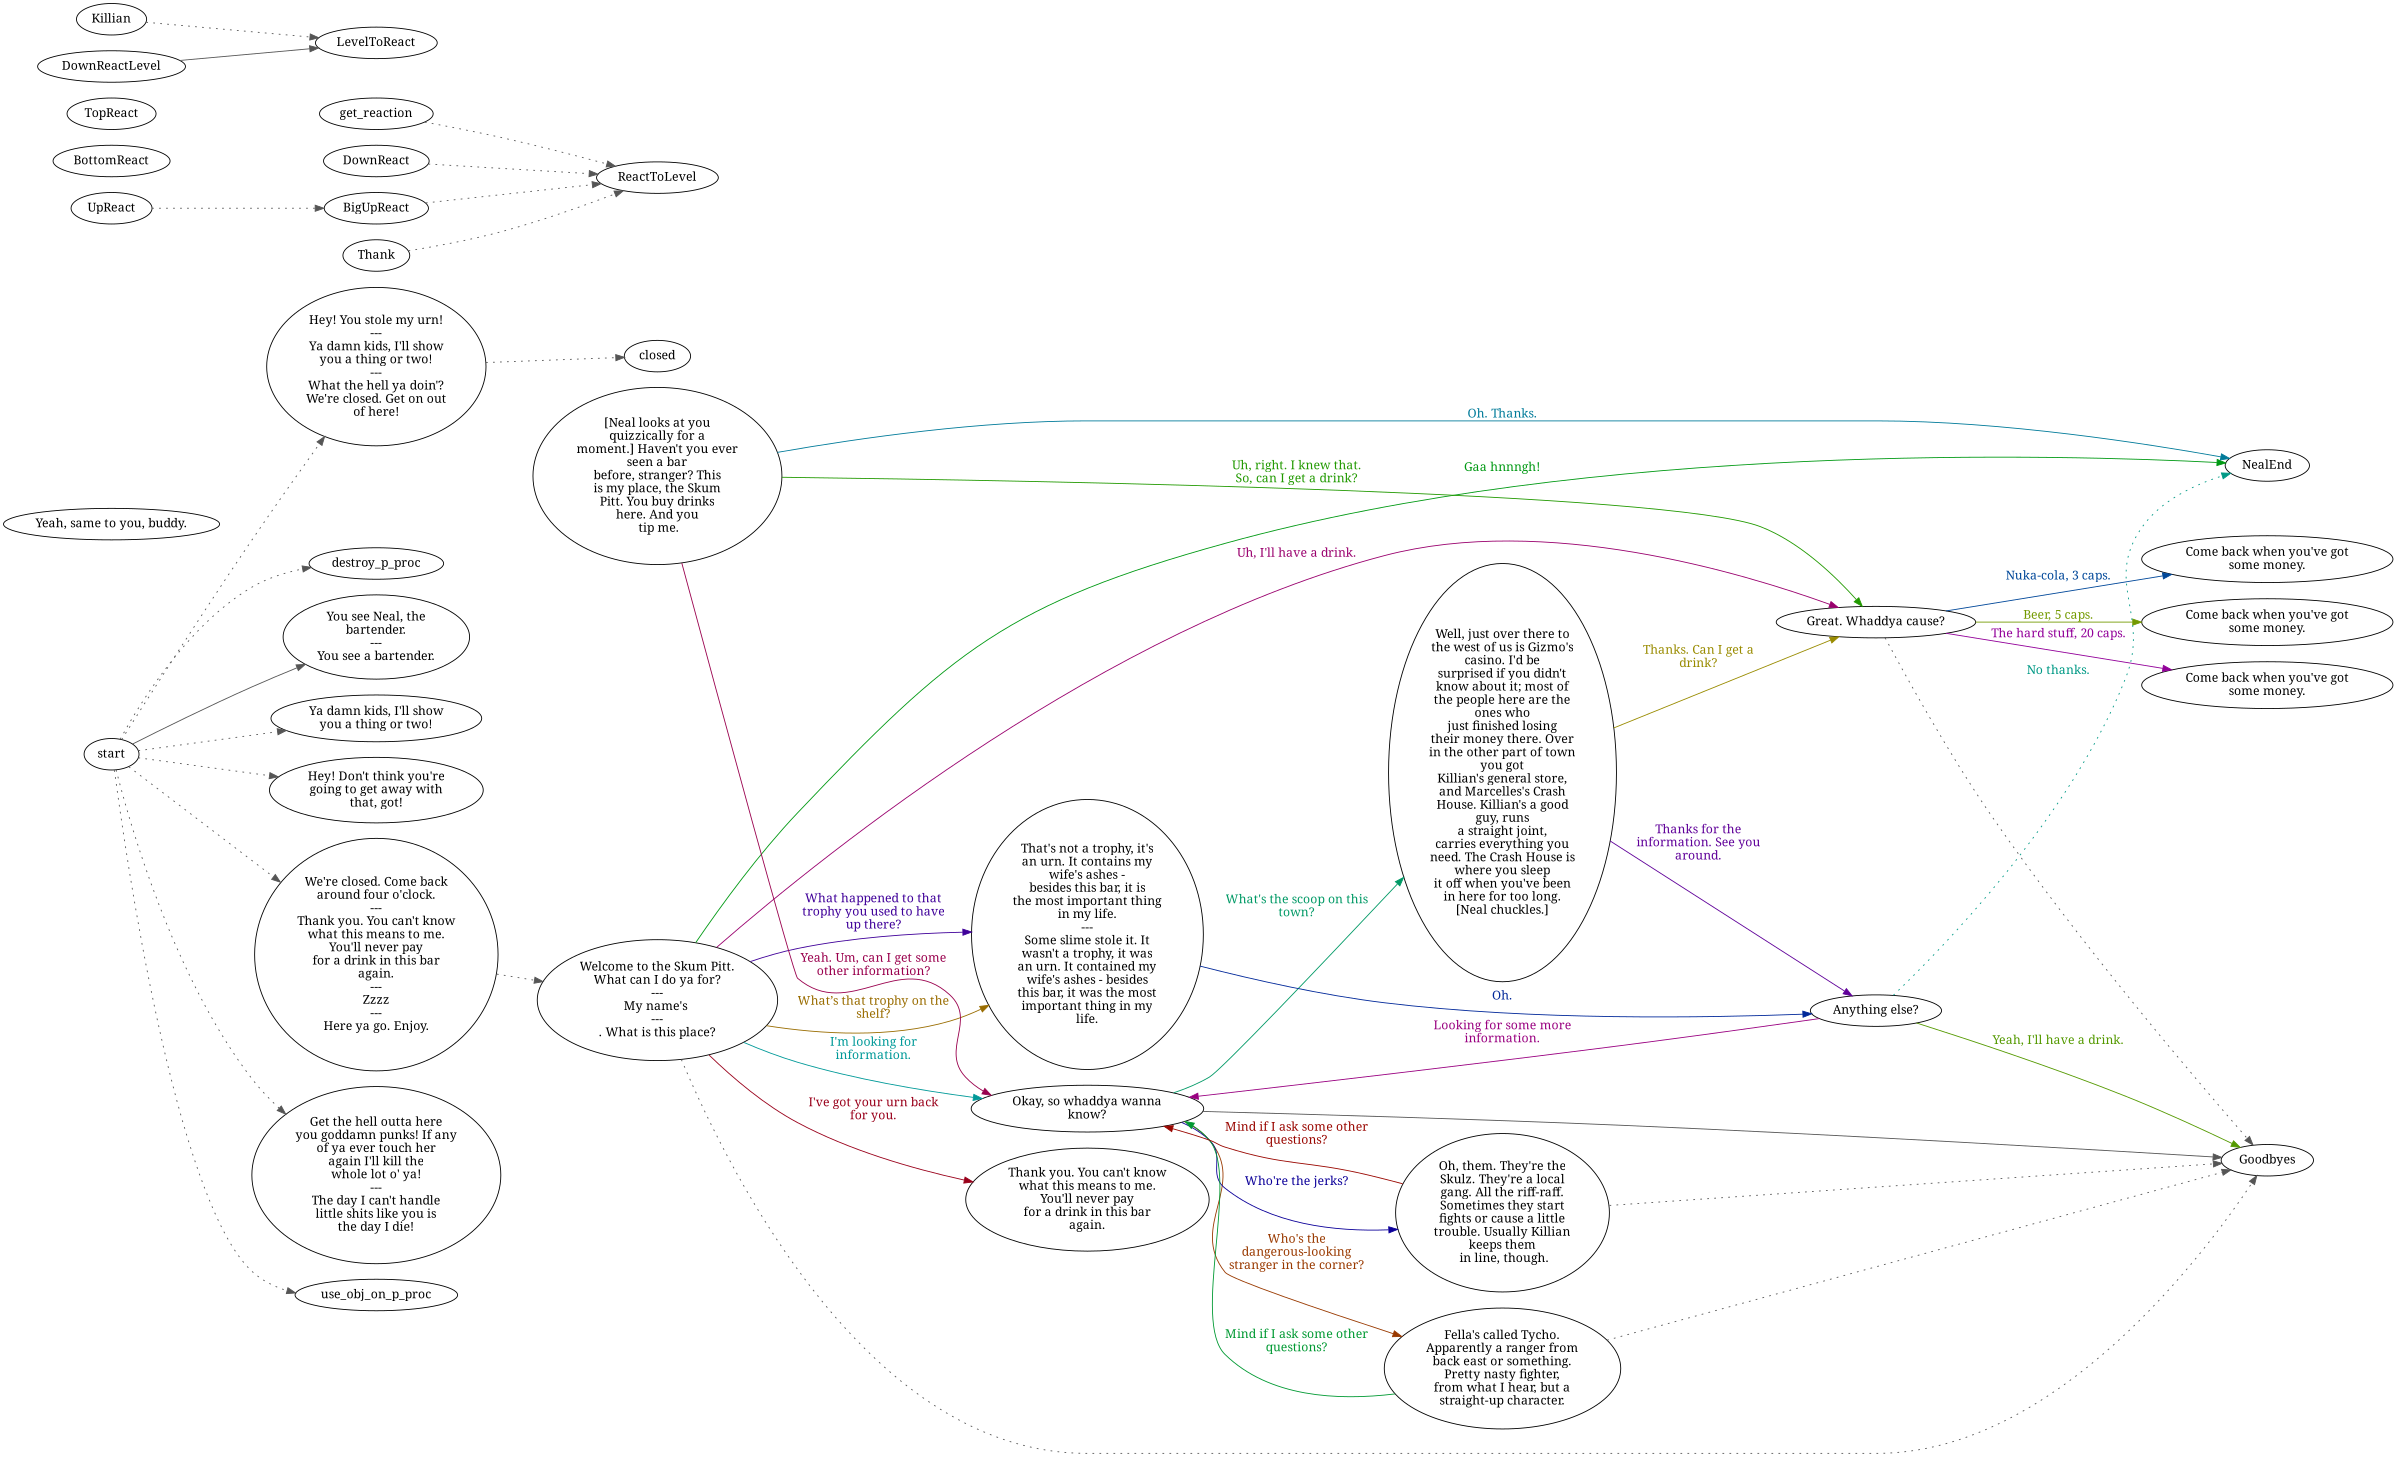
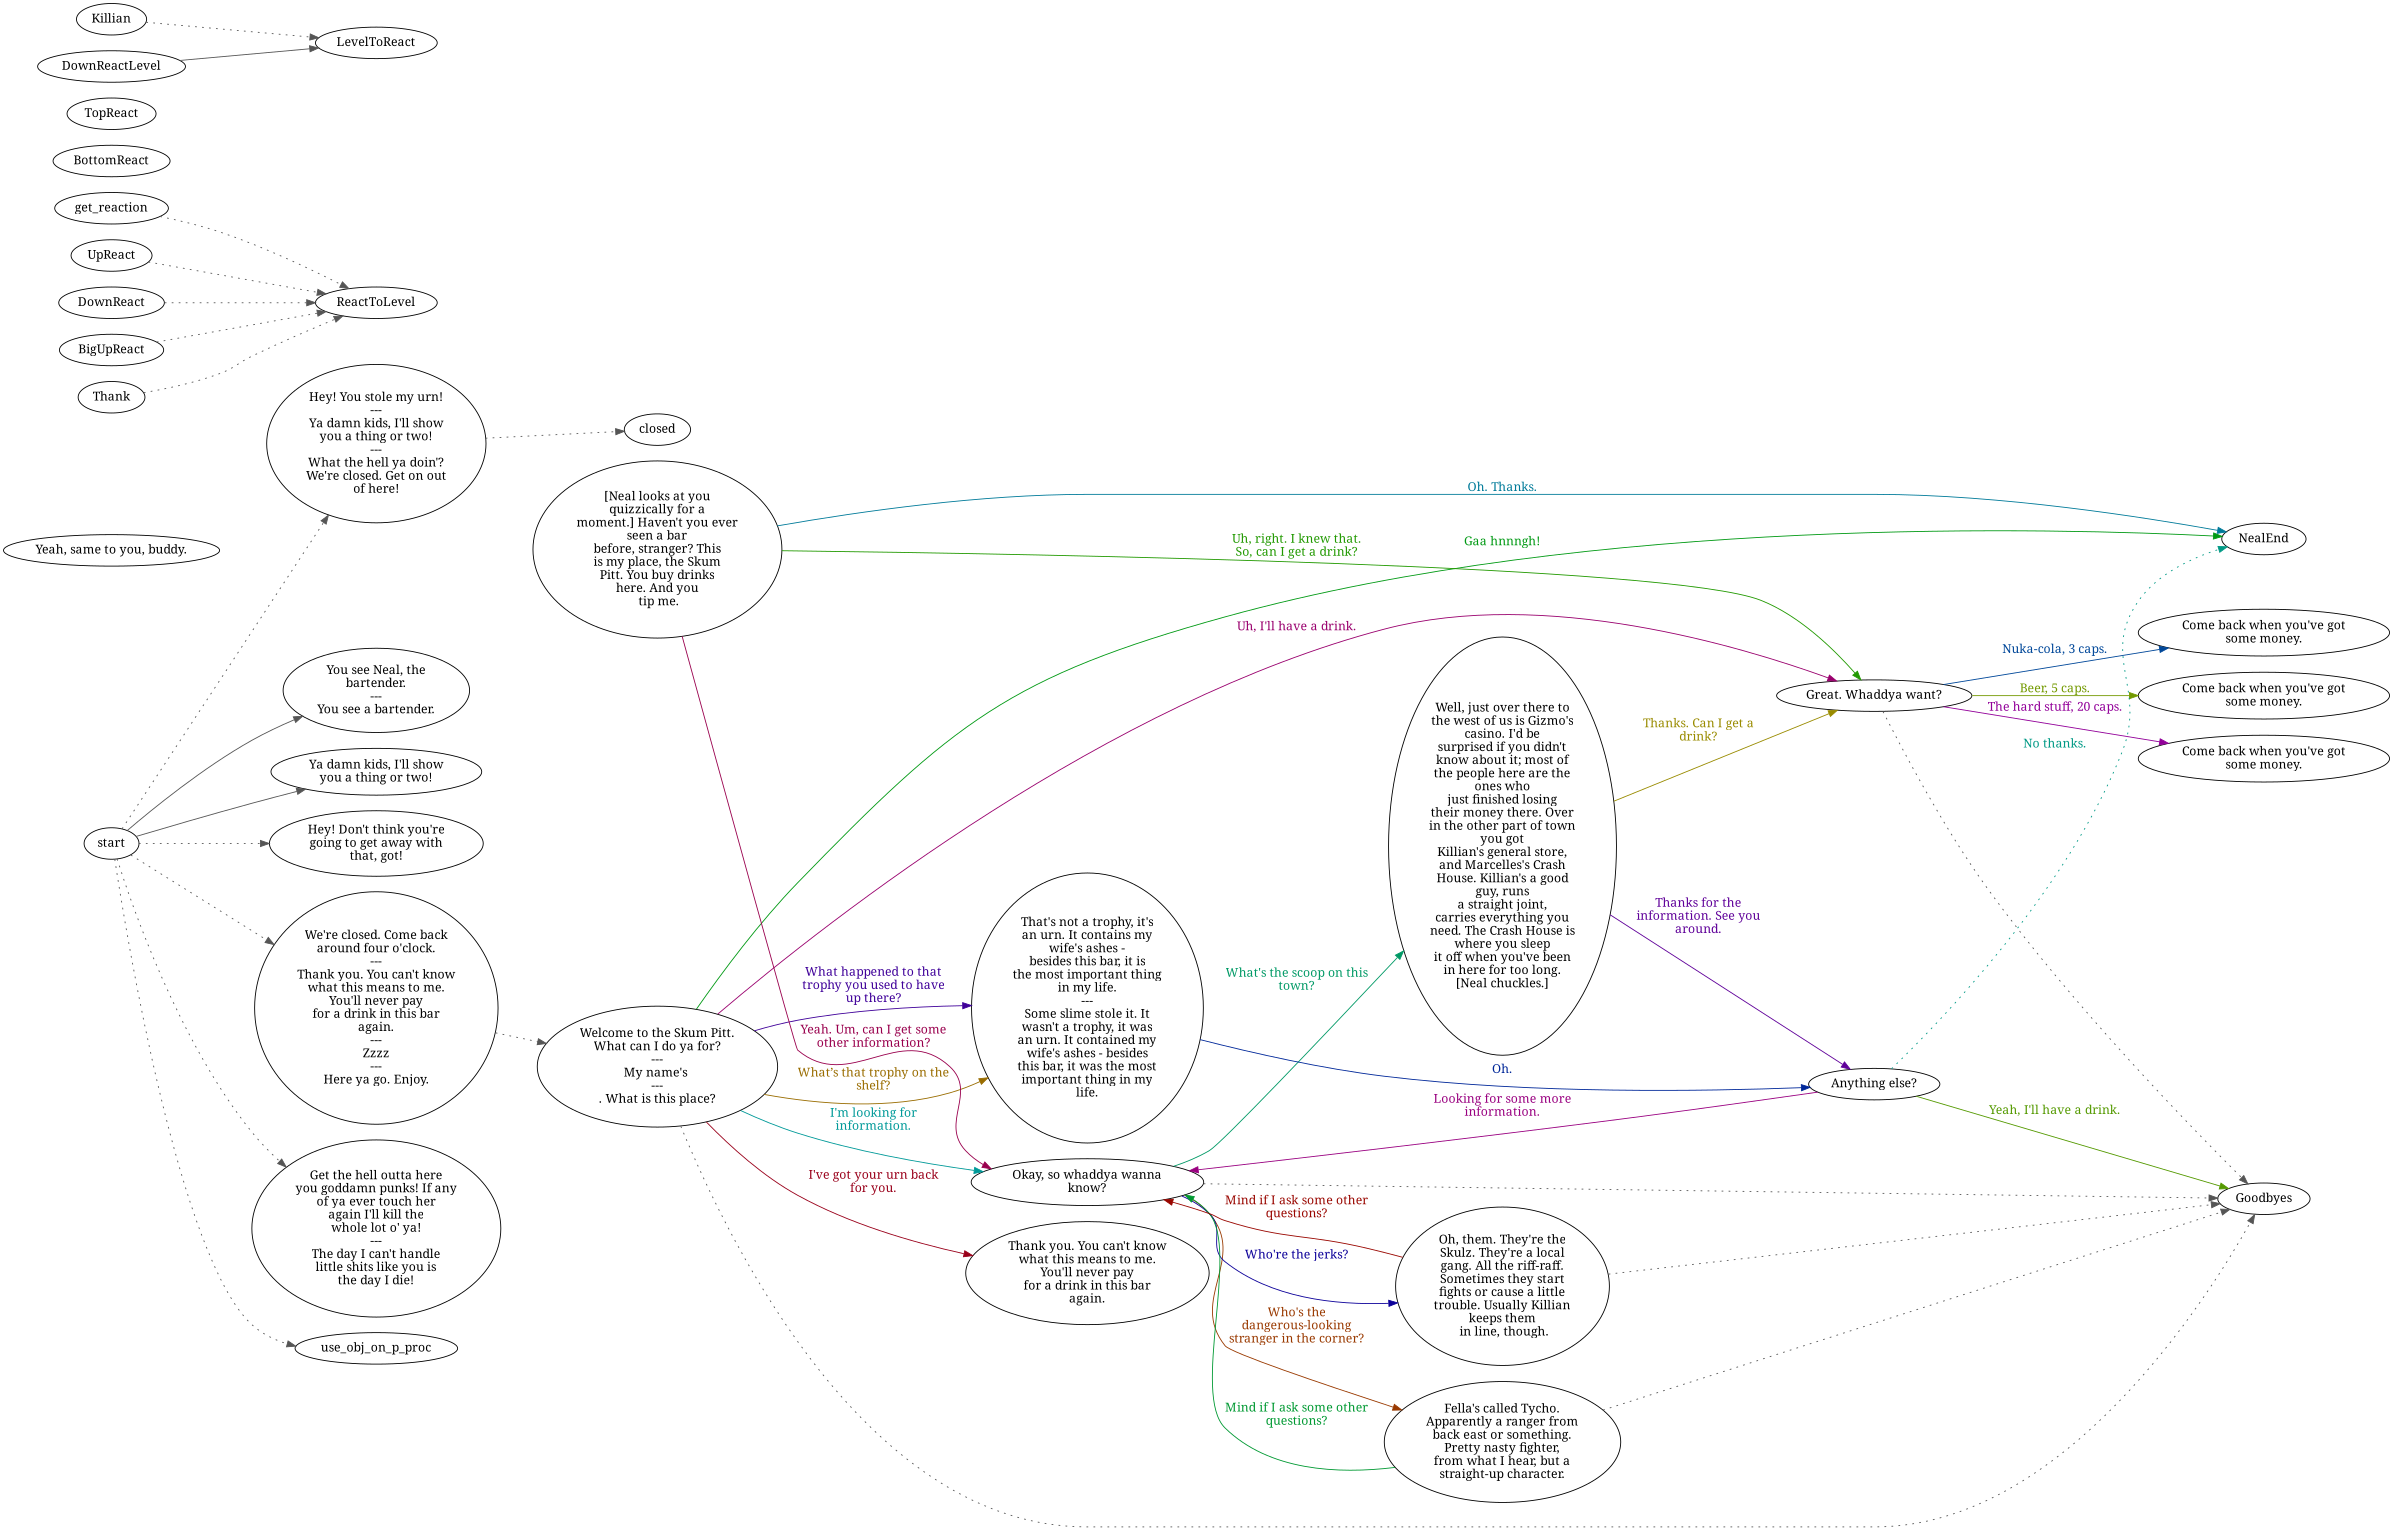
edge "UpReact" -> "BigUpReact": now "UpReact" -> "ReactToLevel"
node "destroy_p_proc": removed
node "Great. Whaddya cause?": label "Great. Whaddya cause?" -> "Great. Whaddya want?"
edge "start" -> "Ya damn kids, I'll show you a thing or two!": style dotted -> solid
edge "Okay, so whaddya wanna know?" -> "Goodbyes": style solid -> dotted
